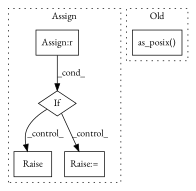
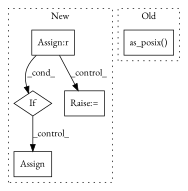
cluster "Assign": label "Assign" -> "New"
edge "If" -> "Raise:=": now "Assign:r" -> "Raise:="
node "Raise": label "Raise" -> "Assign"
